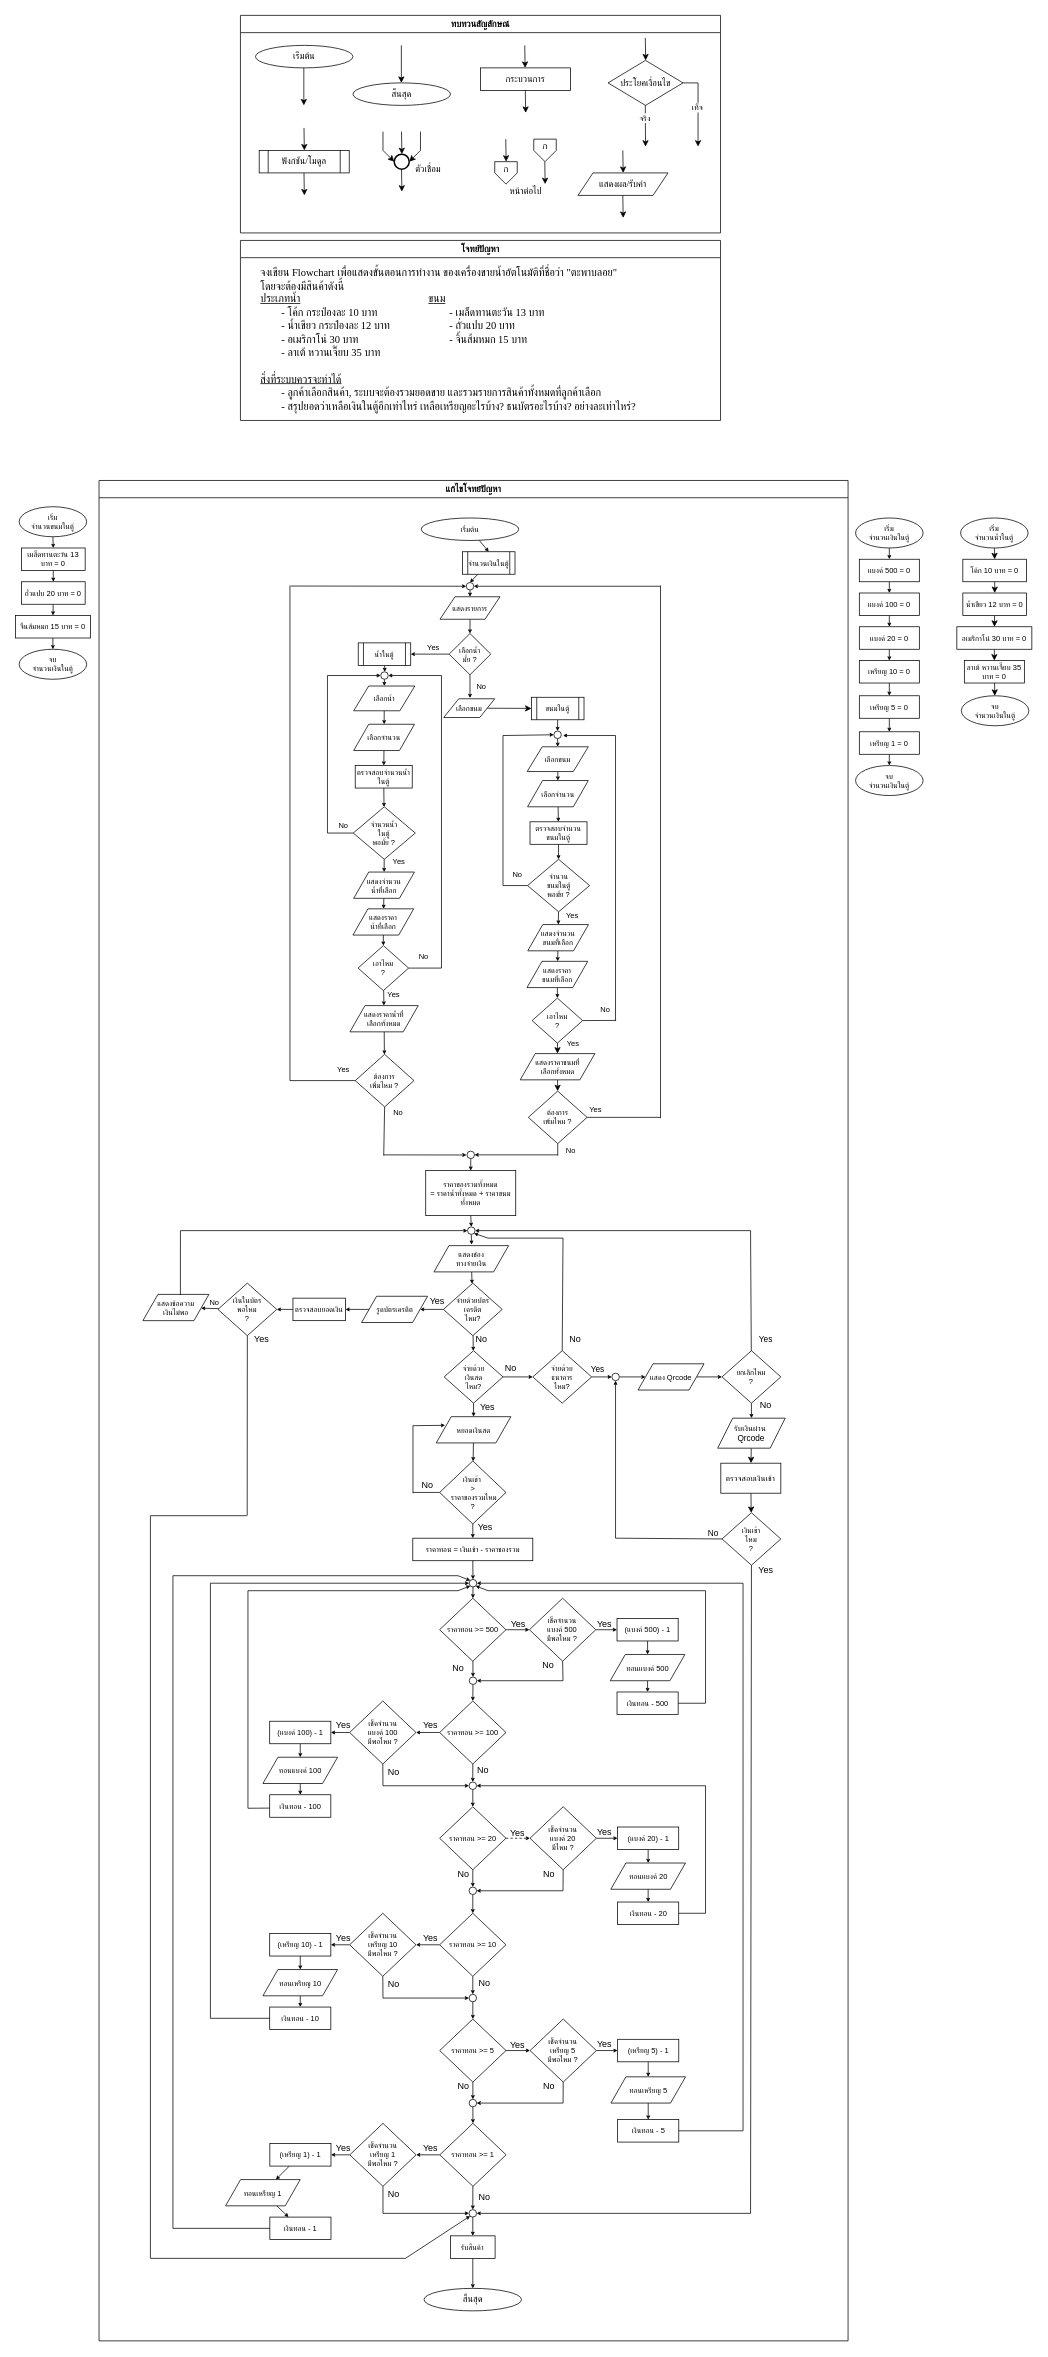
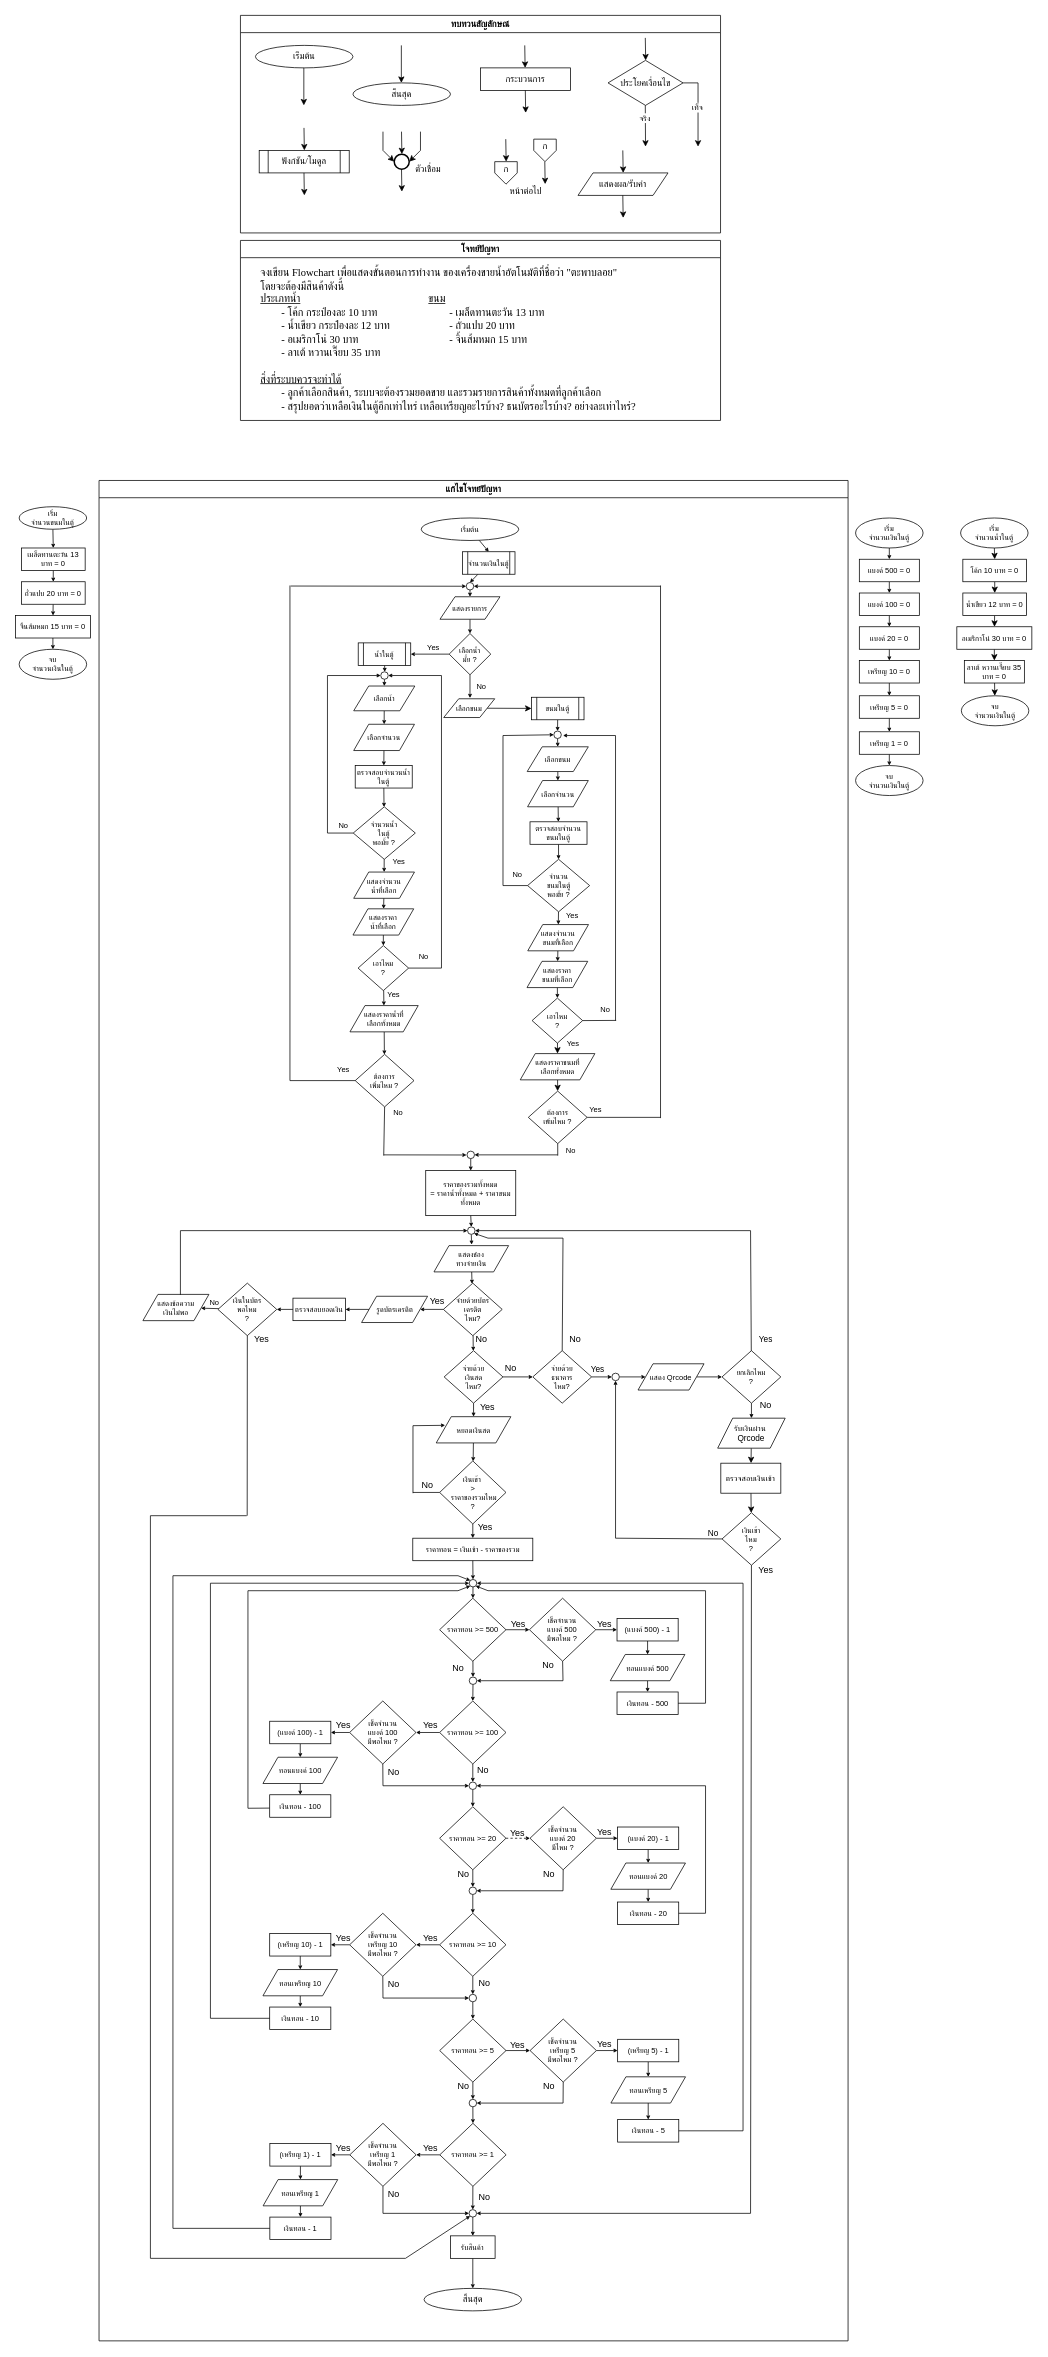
node "เริ่ม จำนวนขนมในตู้": size 68x30 -> 68x23
node "ทอนเหรียญ 1": moved (263, 2192) -> (300, 2192)
